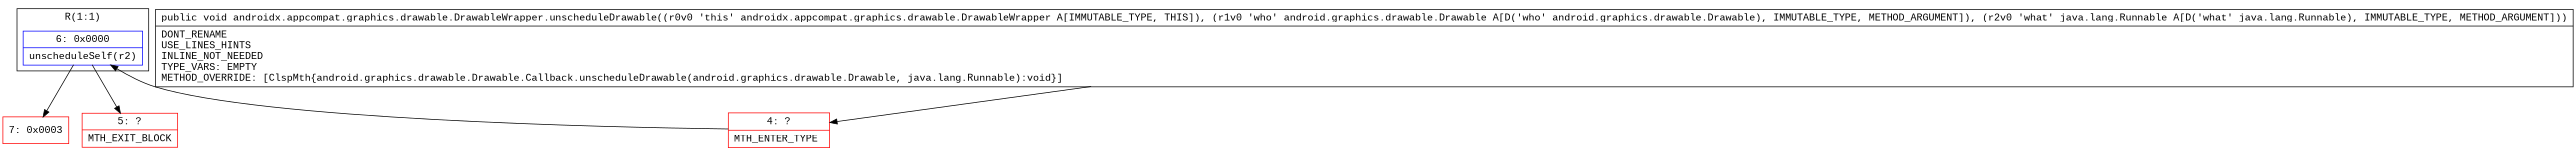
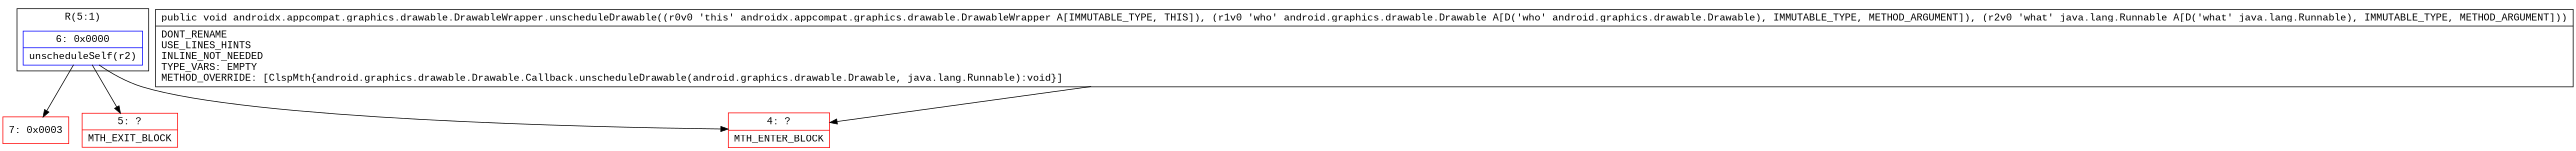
cluster "R(1:1)": label "R(1:1)" -> "R(5:1)"
edge "4: ?" -> "6: 0x0000": reversed
node "4: ?": text "MTH_ENTER_TYPE" -> "MTH_ENTER_BLOCK"
